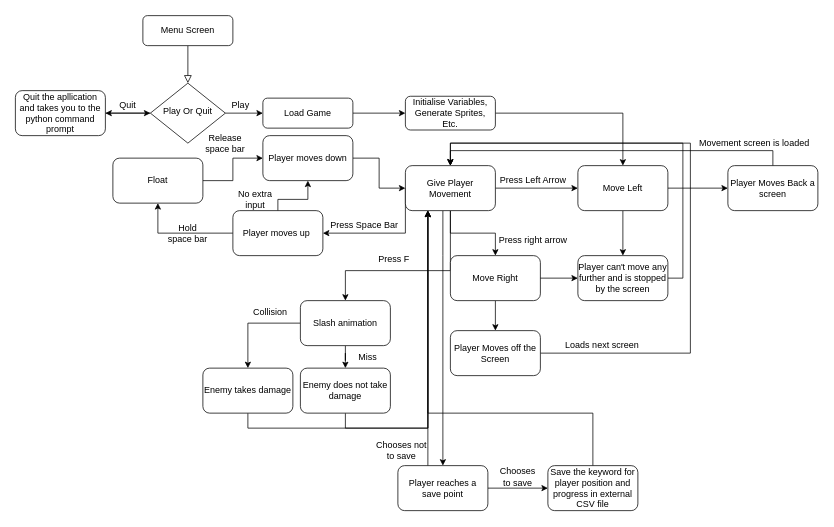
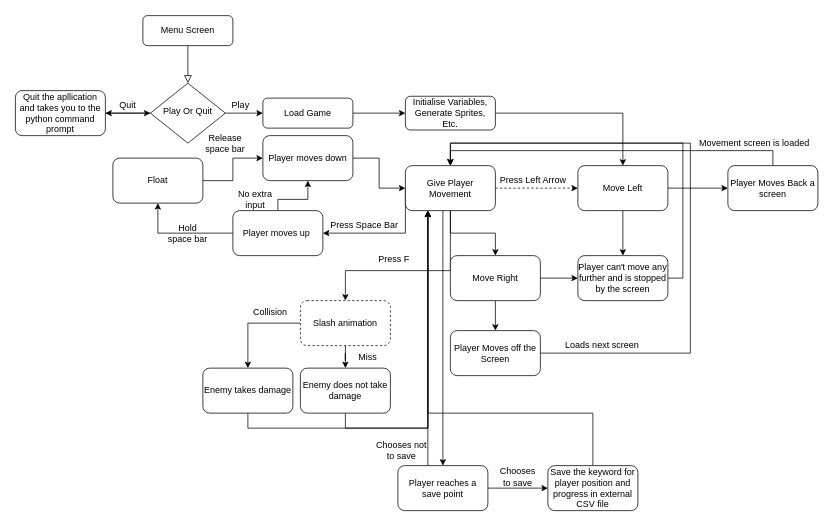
edge "Give Player Movement" -> "Move Left": style solid -> dashed
node "Press right arrow": removed
node "Slash animation": style solid -> dashed
